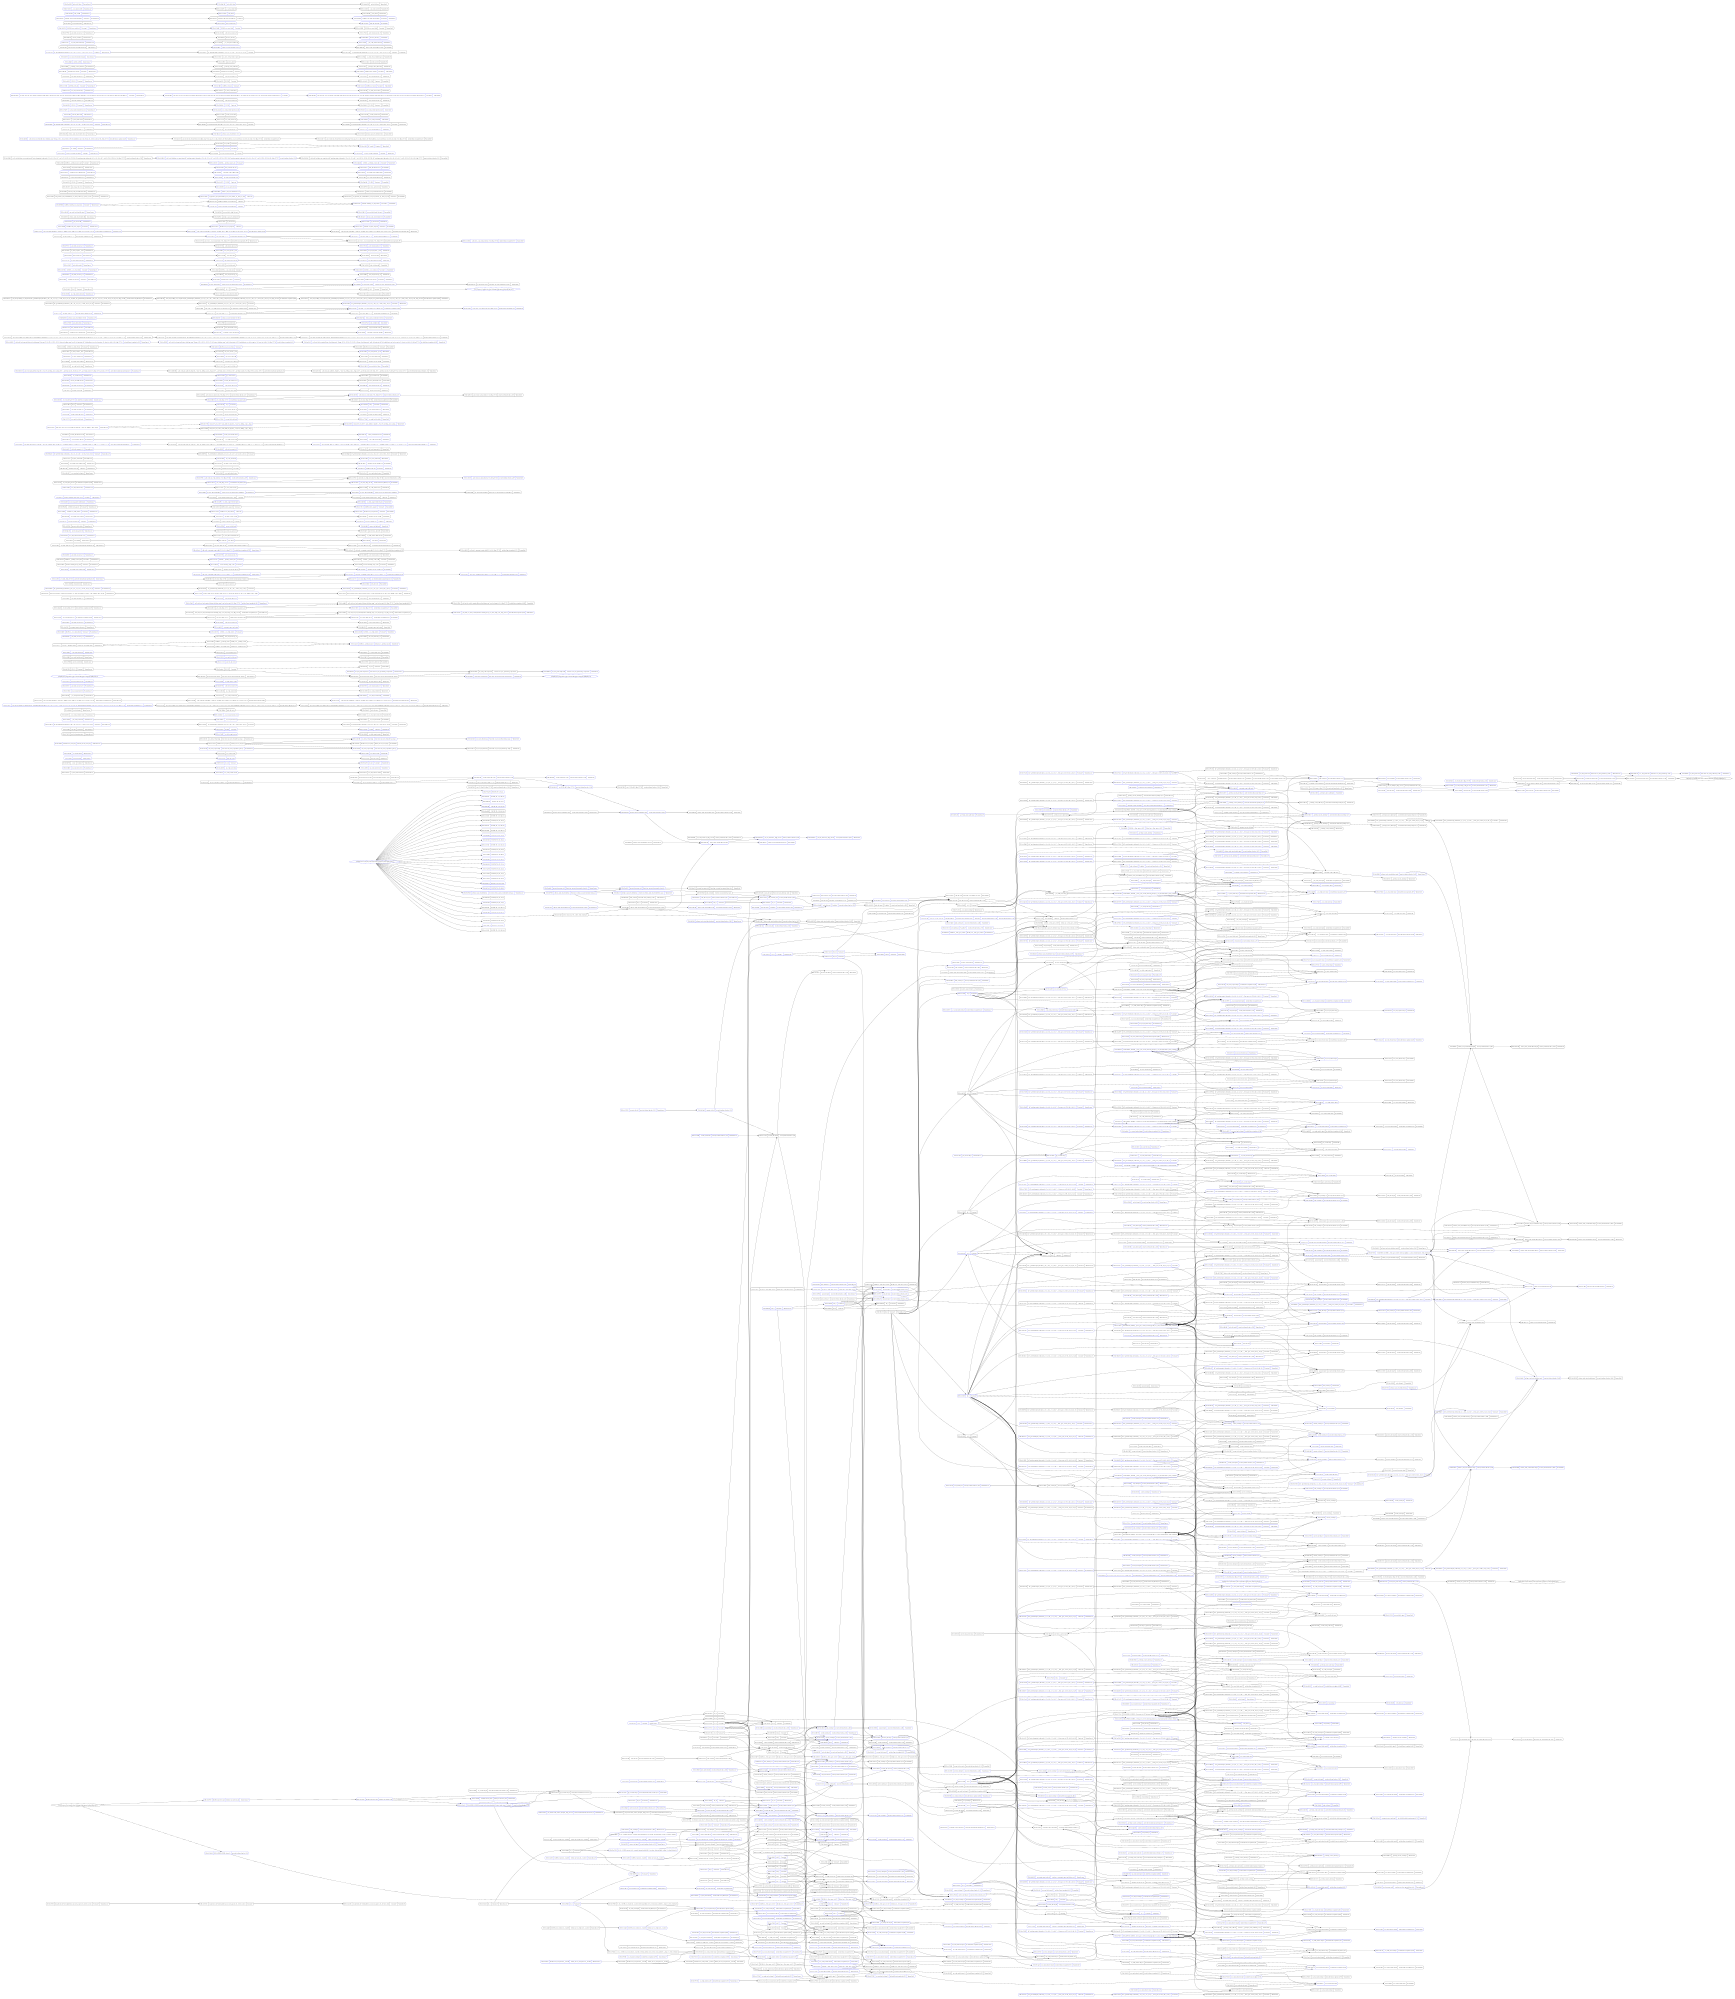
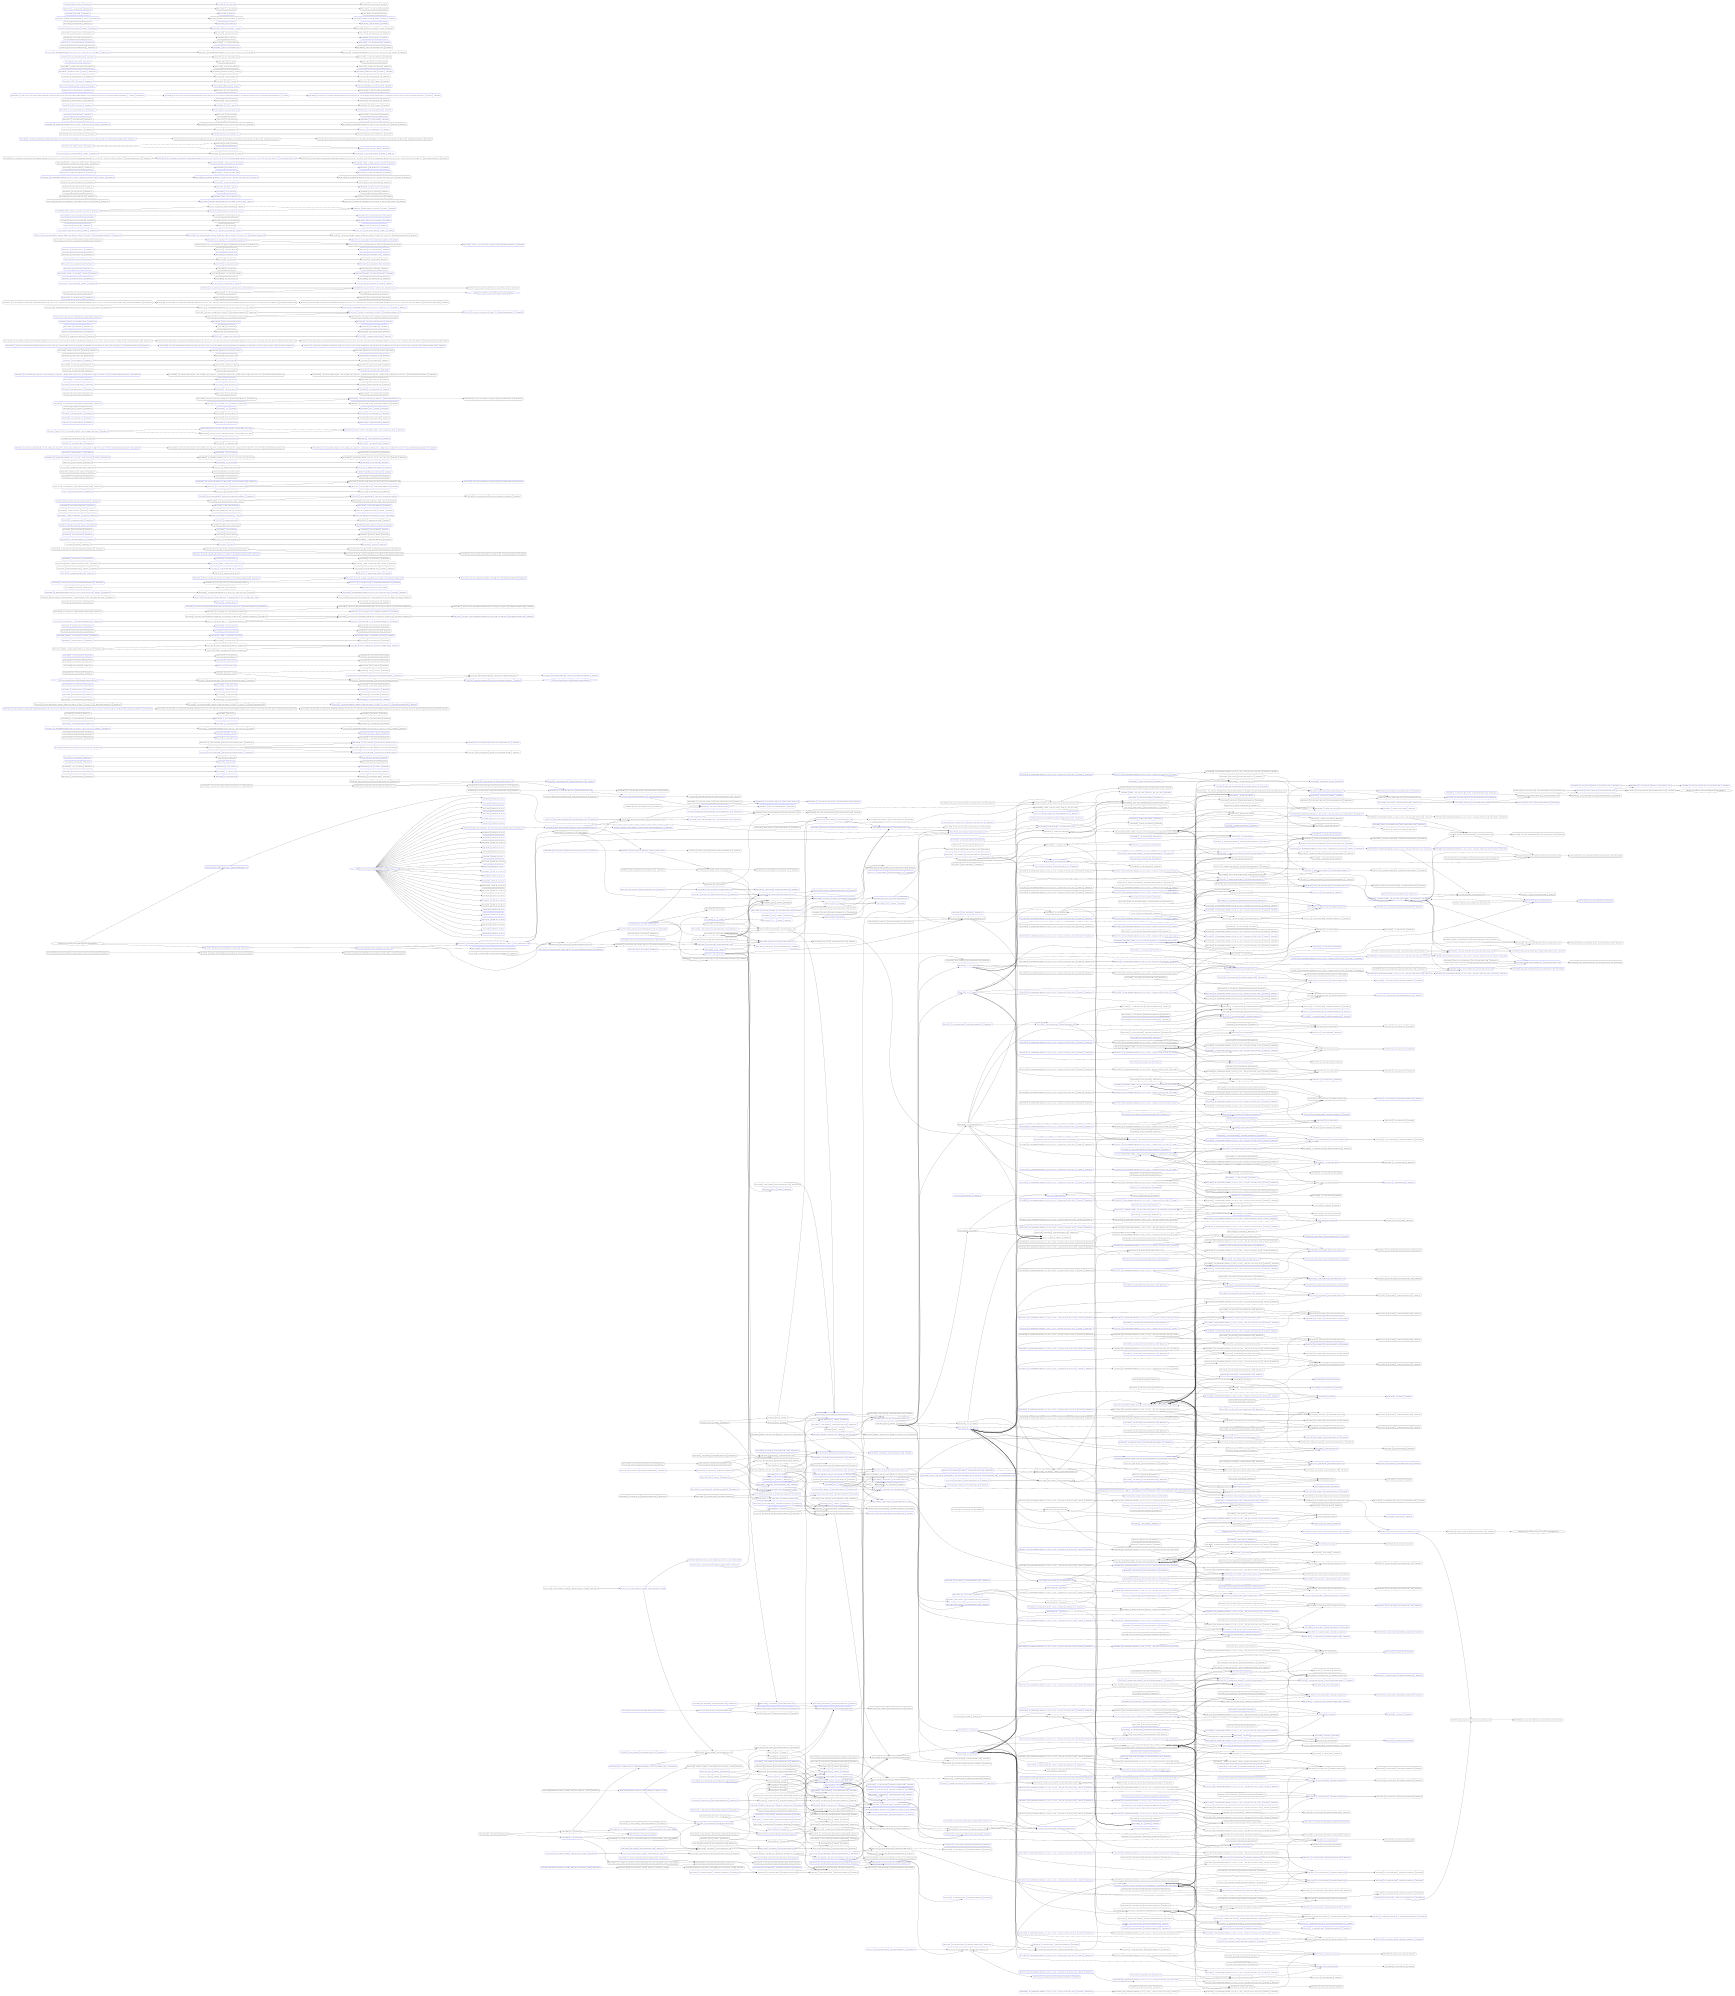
node "CE0x5bf0960": added
edge "CE0x5ce4fa0" -> "CE0x5ce5940": now "CE0x5c7da00" -> "CE0x5ce5940"
